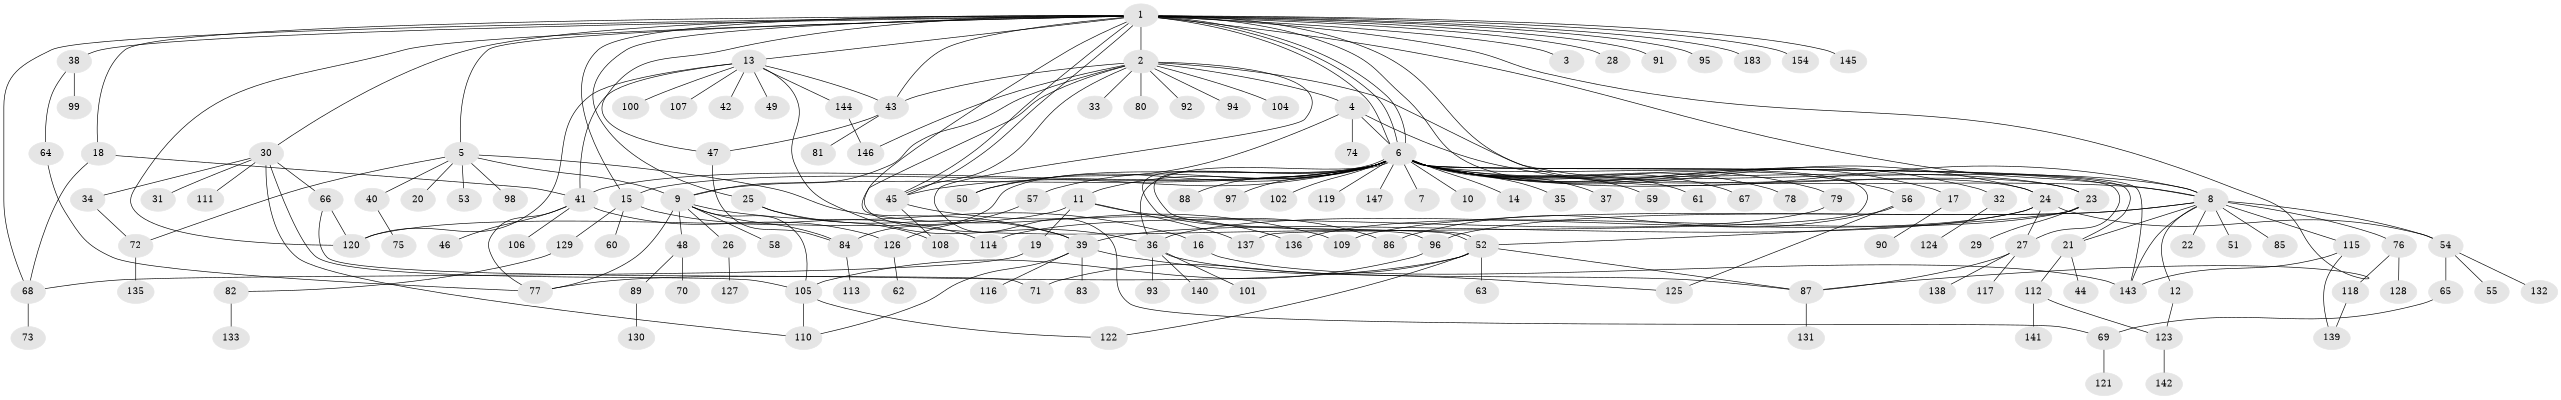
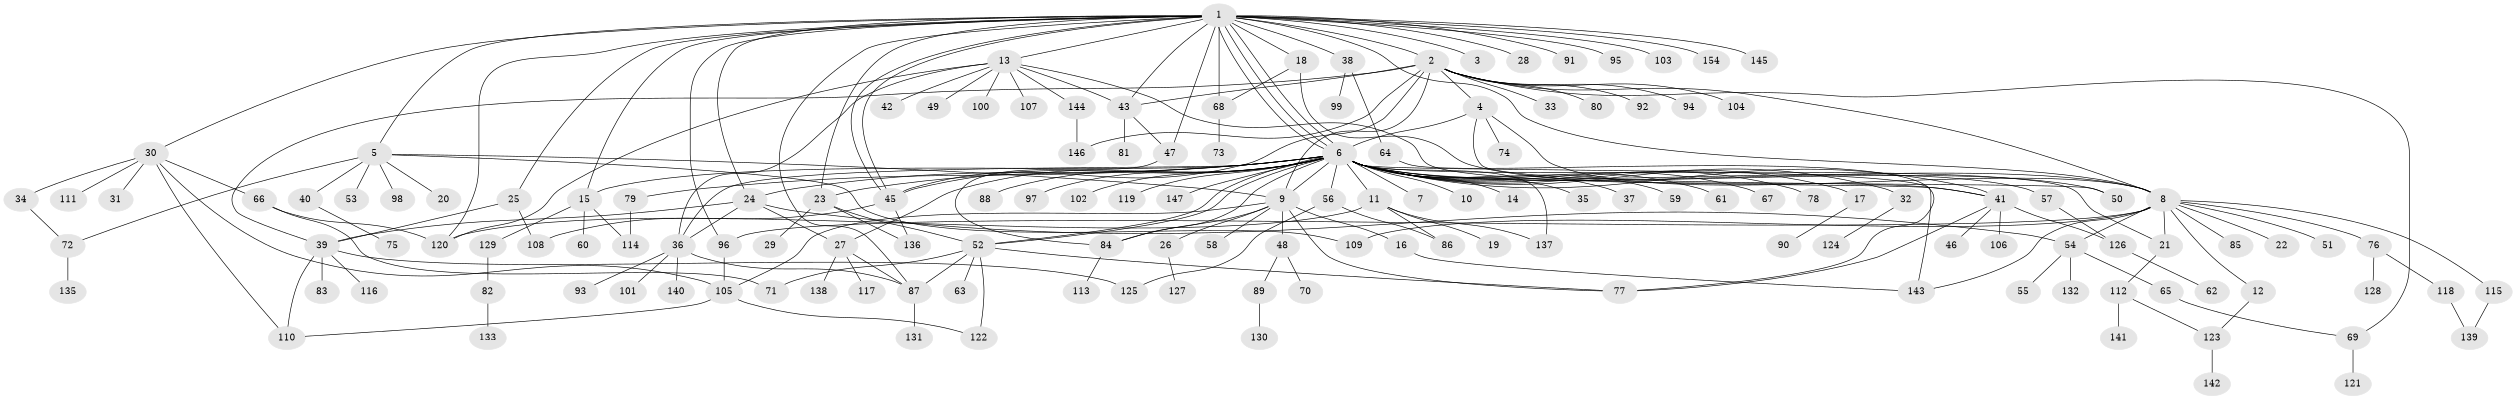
node "183": label "183" -> "103"
edge "115" -- "143": removed
edge "19" -- "68": removed
node "44": removed
